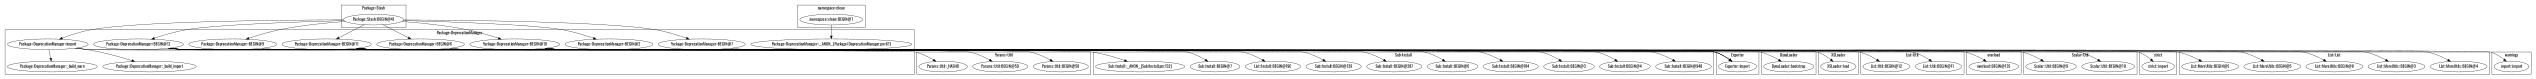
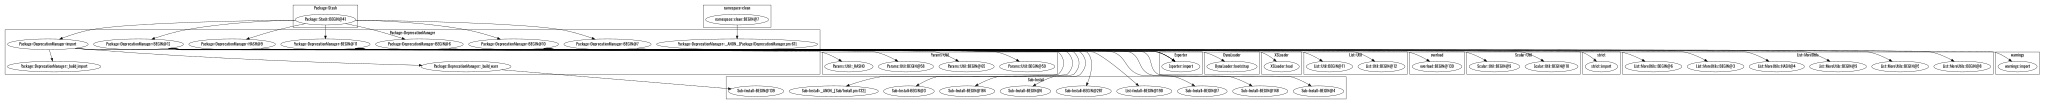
node "Package::DeprecationManager::BEGIN@9": label "Package::DeprecationManager::BEGIN@9" -> "Package::DeprecationManager::HASH@9"
node "Package::DeprecationManager::BEGIN@2": removed
edge "Package::DeprecationManager::BEGIN@12" -> "Sub::Install::BEGIN@139": now "Package::DeprecationManager::_build_warn" -> "Sub::Install::BEGIN@139"
edge "Package::DeprecationManager::BEGIN@6" -> "Scalar::Util::BEGIN@10": now "Package::DeprecationManager::BEGIN@11" -> "Scalar::Util::BEGIN@10"
cluster "List::List": label "List::List" -> "List::MoreUtils"
node "Params::Util::BEGIN@65": added
node "List::MoreUtils::BEGIN@6": added
node "Sub::Install::BEGIN@948": label "Sub::Install::BEGIN@948" -> "Sub::Install::BEGIN@148"
node "List::MoreUtils::BEGIN@4": label "List::MoreUtils::BEGIN@4" -> "List::MoreUtils::HASH@4"
node "import::import": label "import::import" -> "warnings::import"
